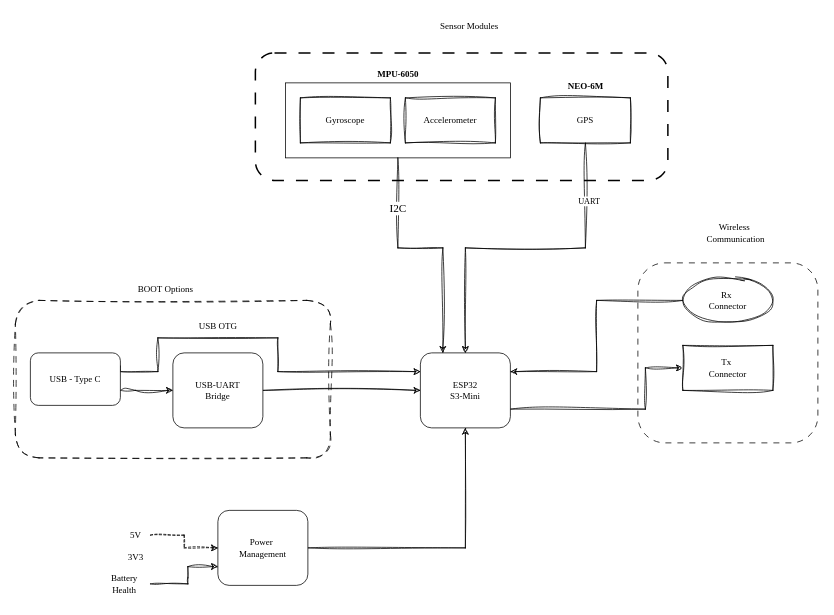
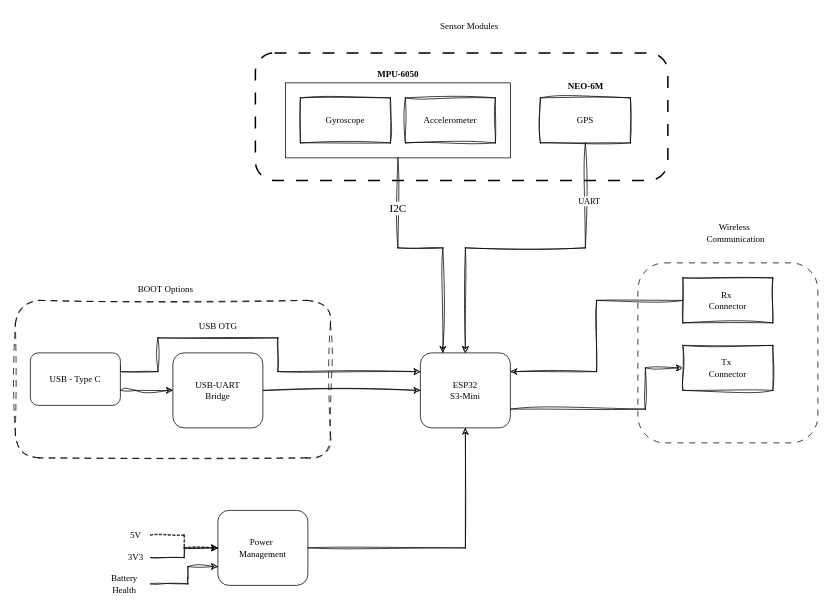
node "Rx Connector": shape ellipse -> rectangle
edge "3V3" -> "Power Management": added
